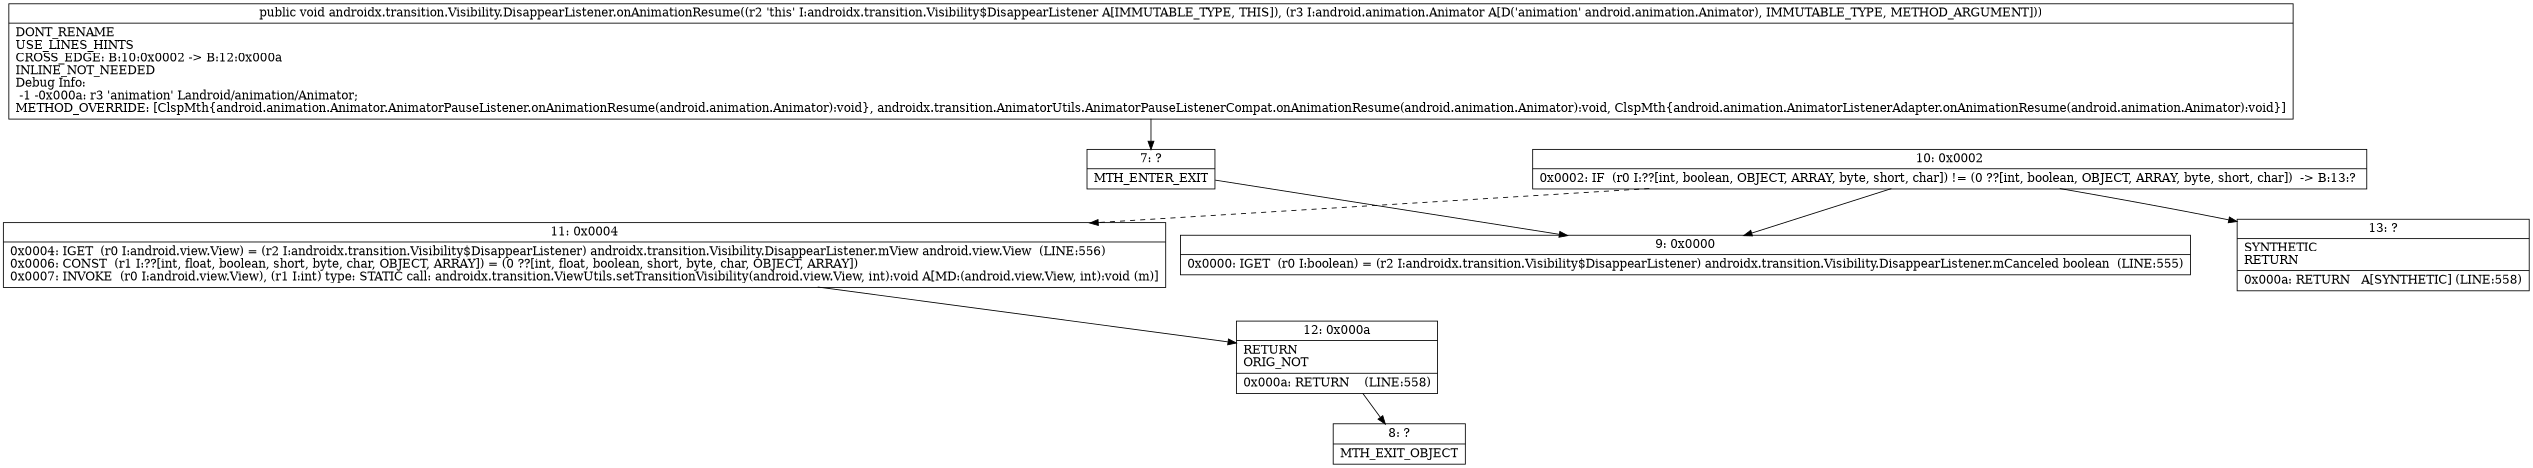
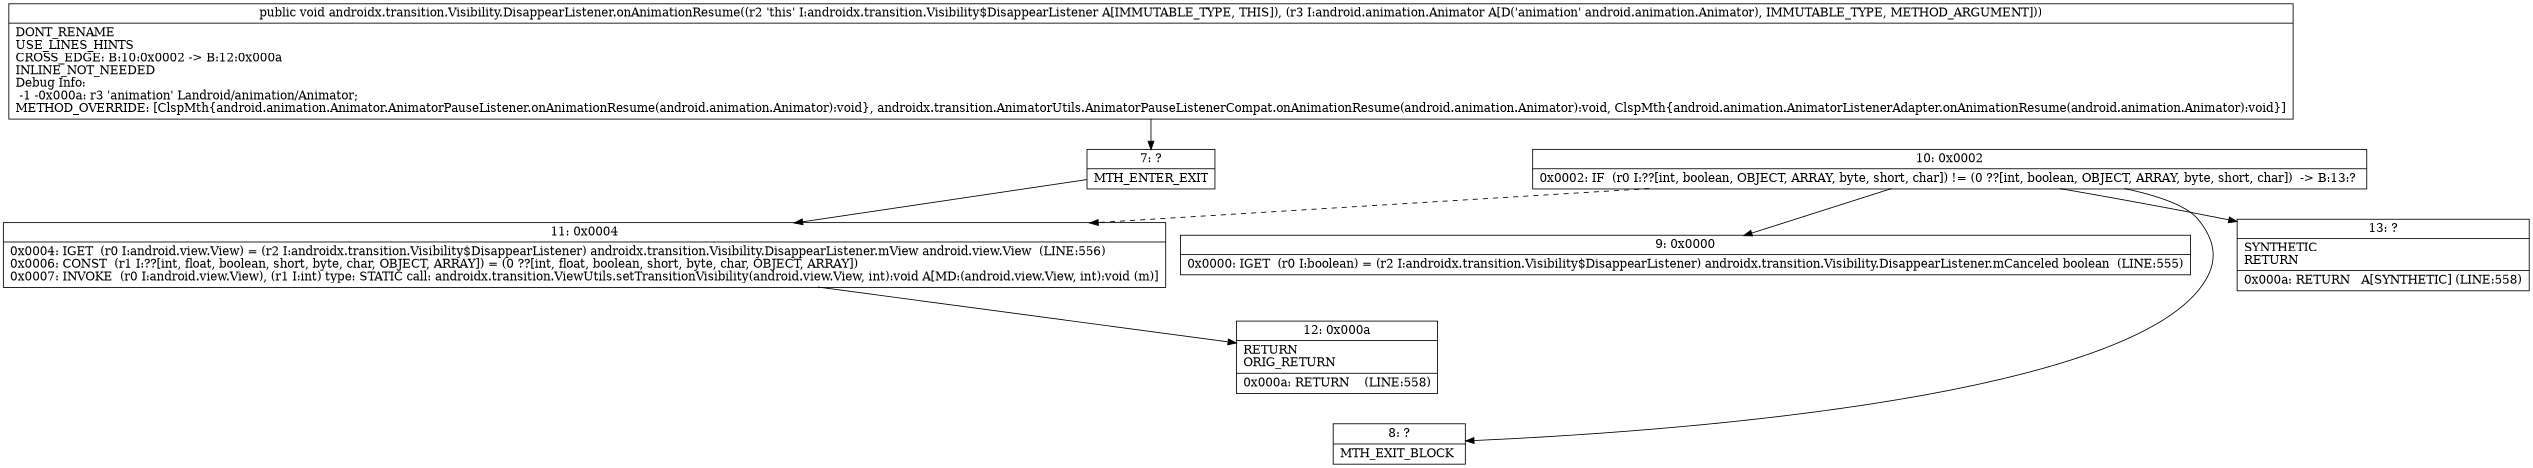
edge "7: ?" -> "9: 0x0000": now "7: ?" -> "11: 0x0004"
node "12: 0x000a": text "ORIG_NOT" -> "ORIG_RETURN"
edge "12: 0x000a" -> "8: ?": now "10: 0x0002" -> "8: ?"
node "8: ?": text "MTH_EXIT_OBJECT" -> "MTH_EXIT_BLOCK"
